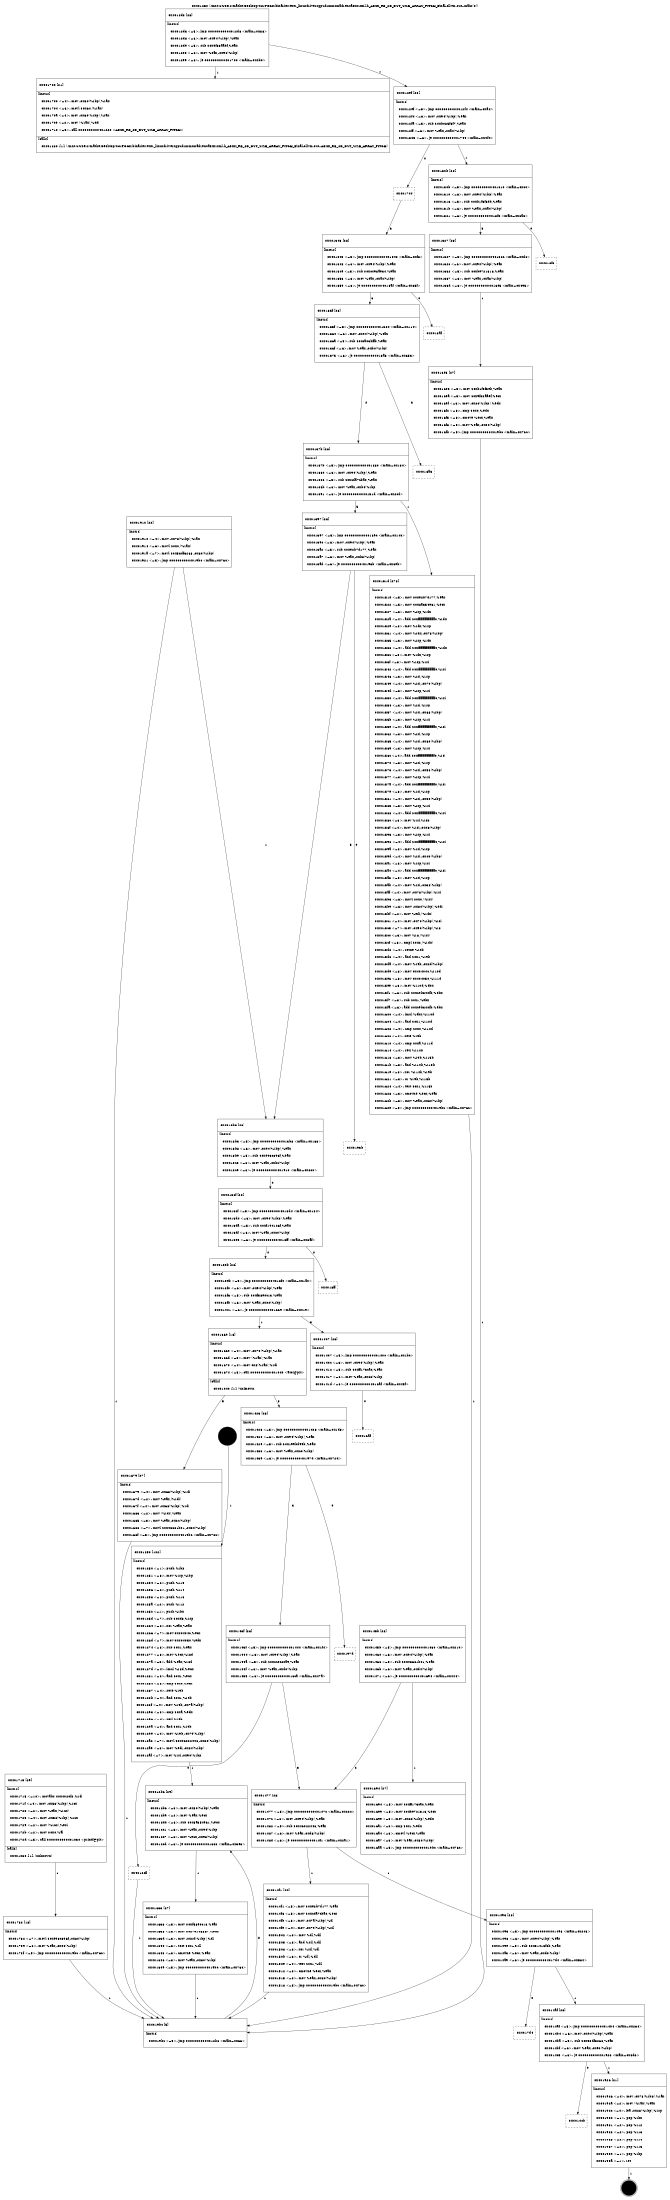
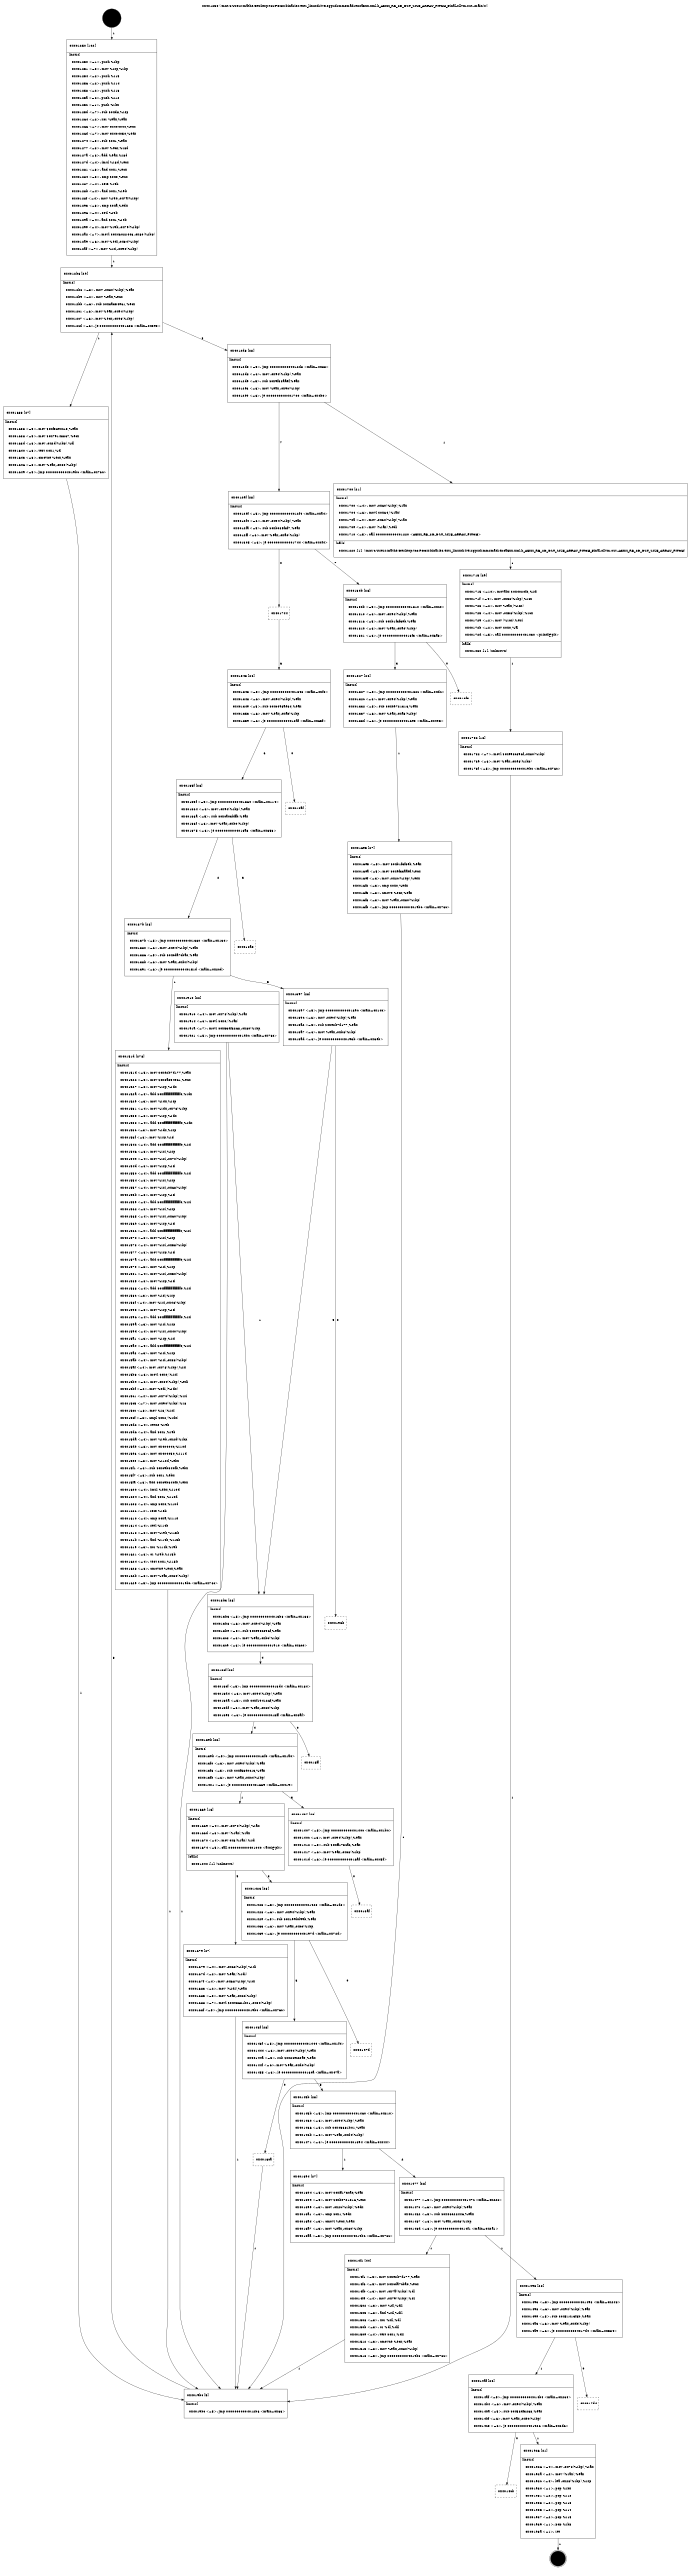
edge "0x4012b6 [29]" -> "0x4012d3 [28]": added, label "8"
edge "0x401700 [21]" -> "0x401715 [29]": added, label "1"
edge "0x40143f [28]" -> "0x401477 [28]": now "0x40143f [28]" -> "0x40145b [28]"
